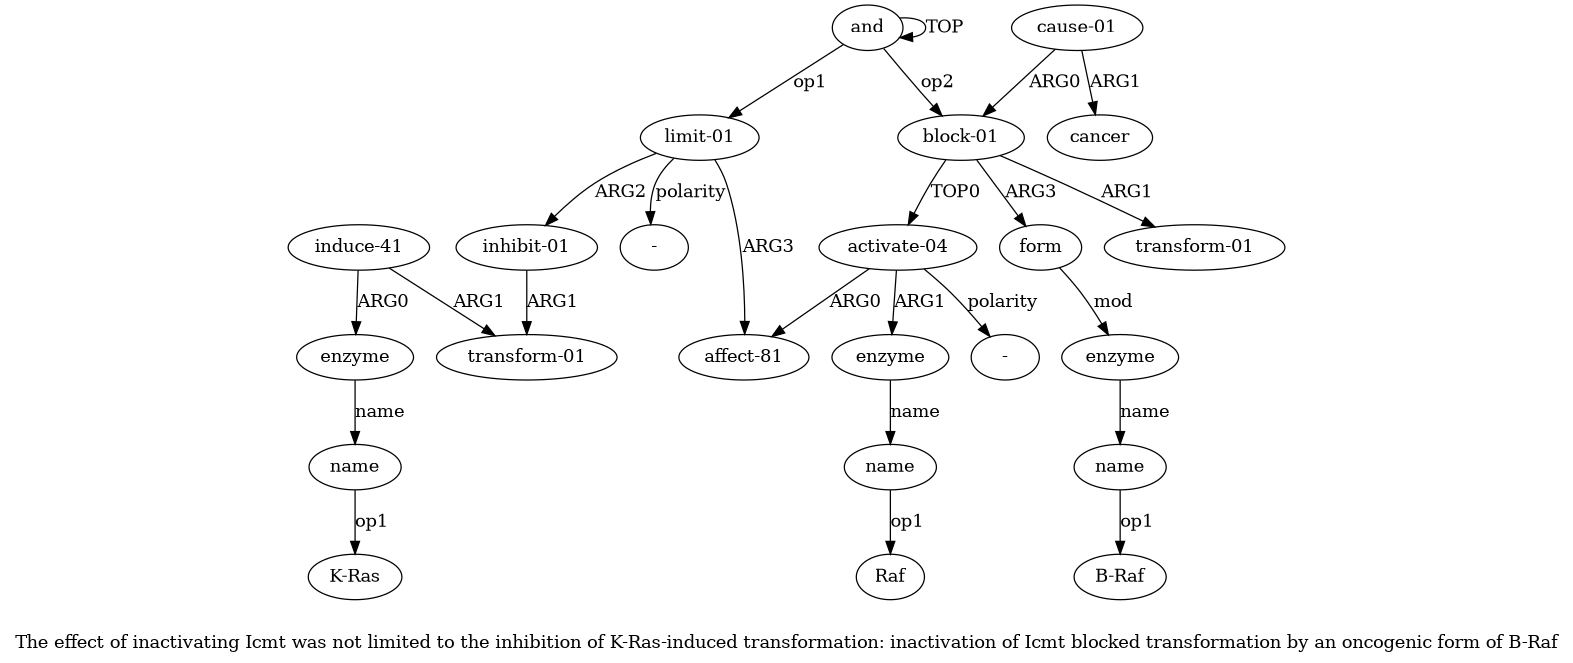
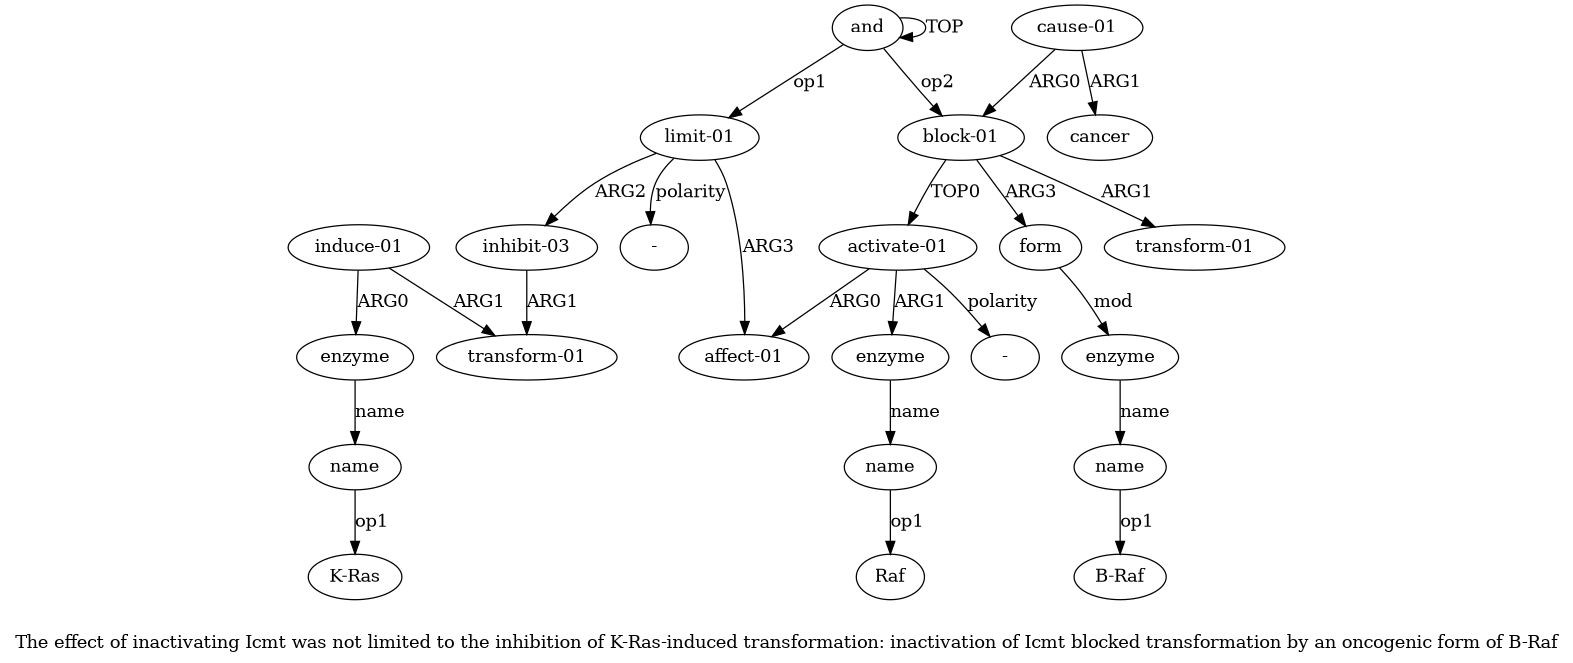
node "induce-41": label "induce-41" -> "induce-01"
node "inhibit-01": label "inhibit-01" -> "inhibit-03"
node "activate-04": label "activate-04" -> "activate-01"
node "affect-81": label "affect-81" -> "affect-01"
